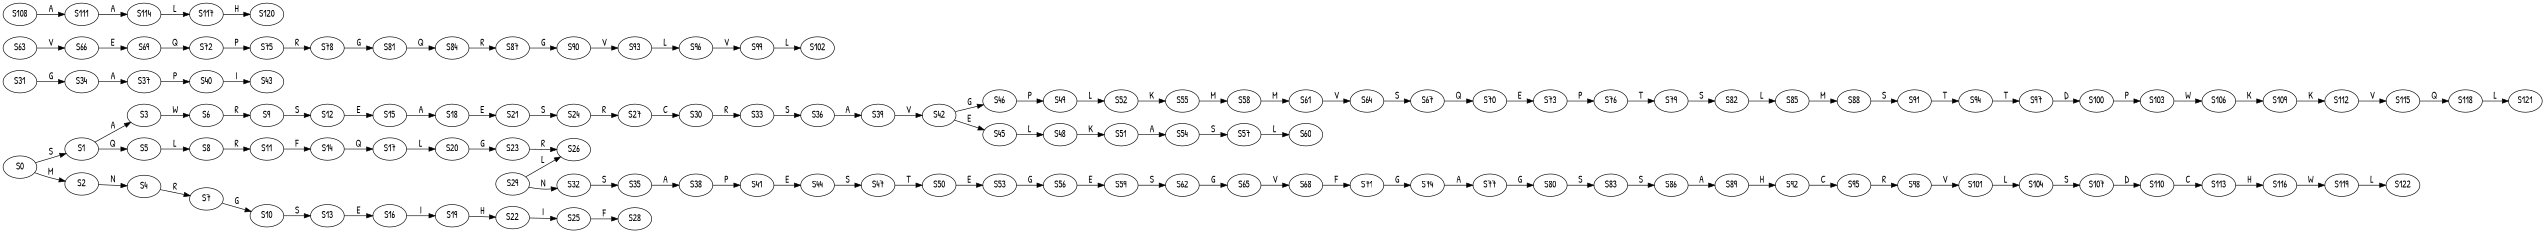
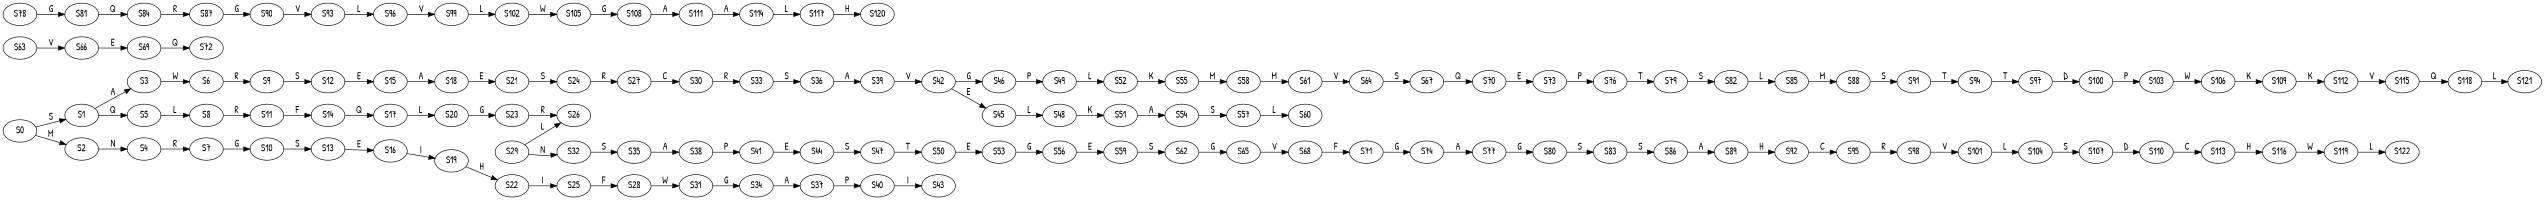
node "S105": added
node "S75": removed
edge "S28" -> "S31": added, label "W"
